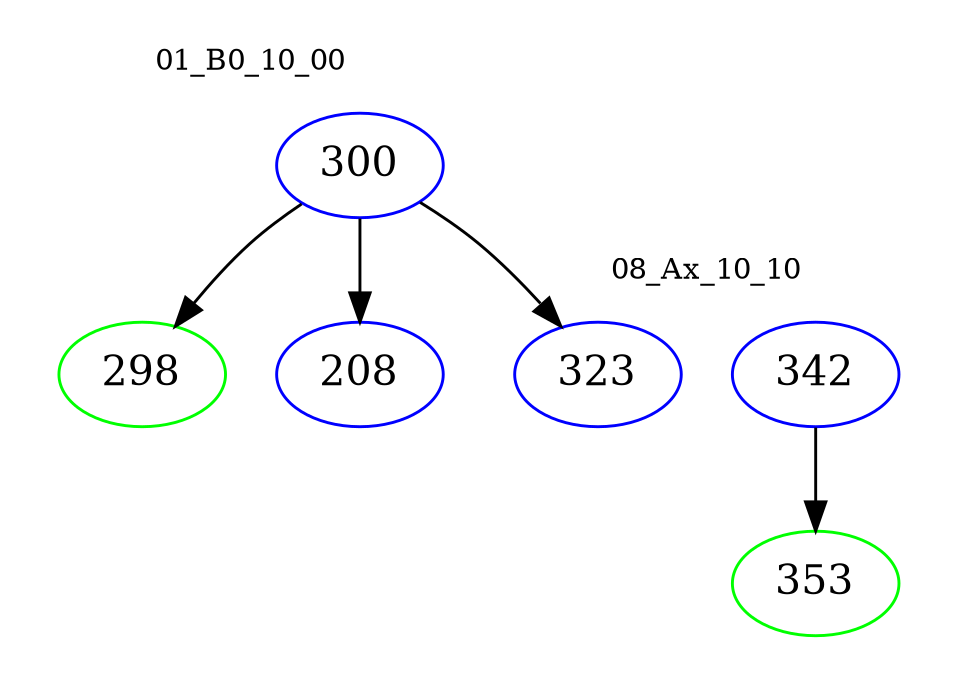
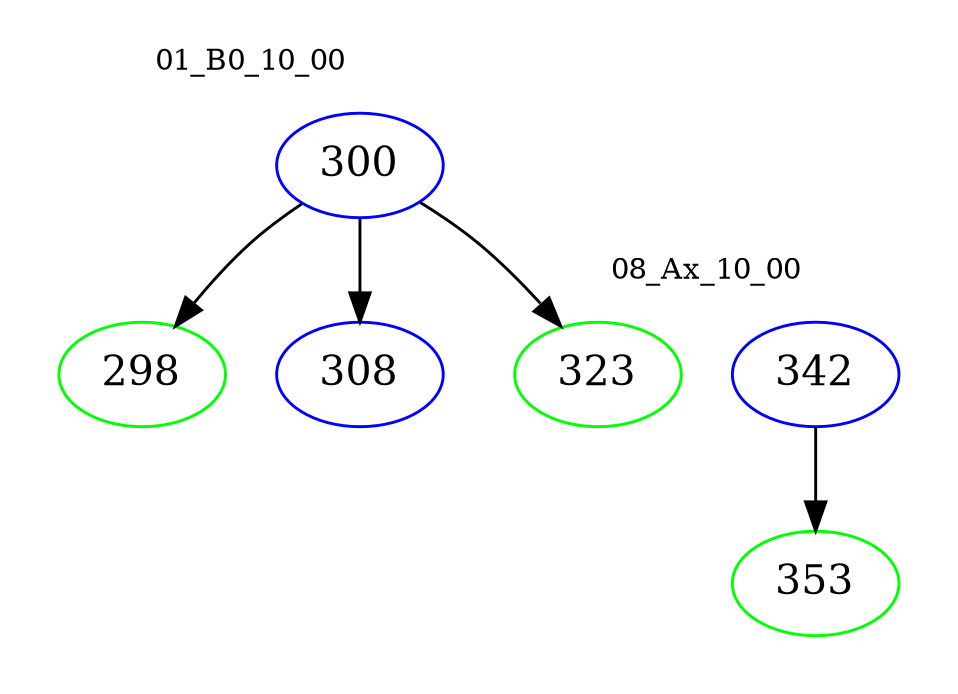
cluster "08_Ax_10_10": label "08_Ax_10_10" -> "08_Ax_10_00"
node "208": label "208" -> "308"
node "323": color blue -> green
